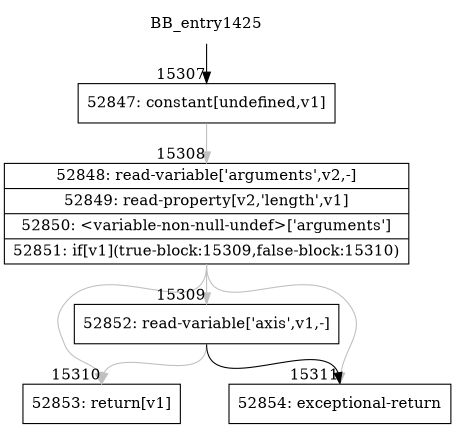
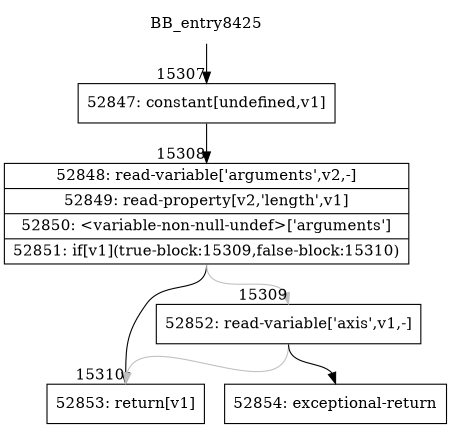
node "BB_entry1425": label "BB_entry1425" -> "BB_entry8425"
edge "52847: constant[undefined,v1]" -> "52848: read-variable['arguments',v2,-]": color gray -> black
edge "52848: read-variable['arguments',v2,-]" -> "52854: exceptional-return": removed
edge "52848: read-variable['arguments',v2,-]" -> "52853: return[v1]": color gray -> black
